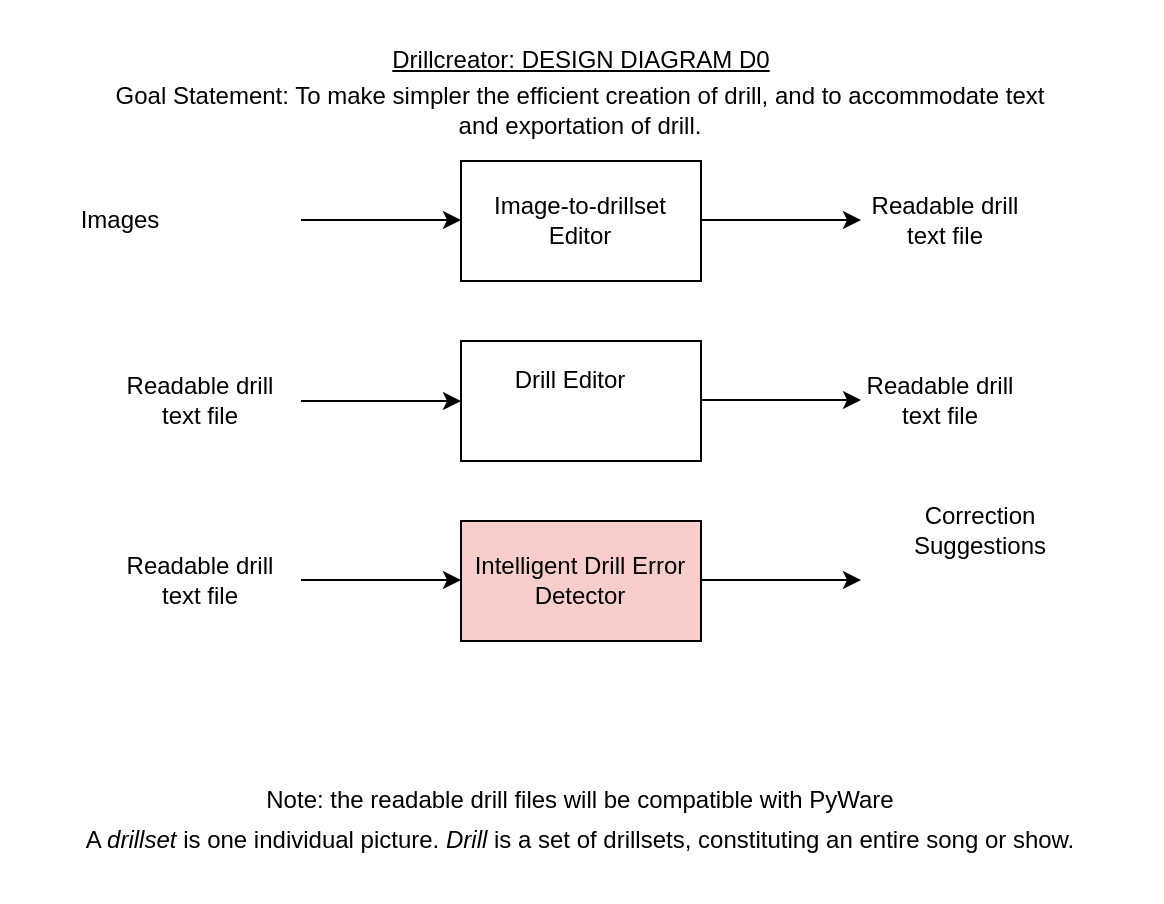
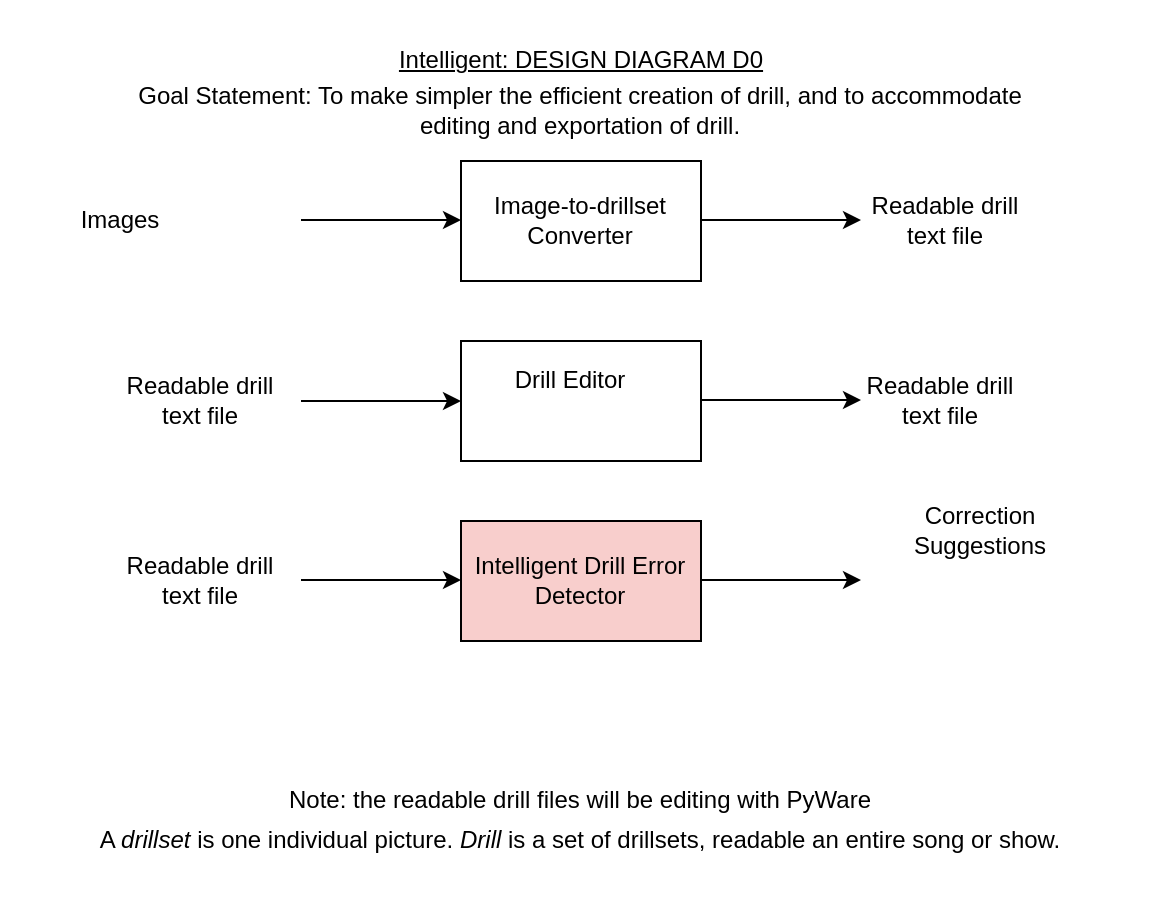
node "Drillcreator: DESIGN DIAGRAM D0": label "Drillcreator: DESIGN DIAGRAM D0" -> "Intelligent: DESIGN DIAGRAM D0"
node "Goal Statement: To make simpler the efficient creation of drill, and to accommodate text and exportation of drill.": label "Goal Statement: To make simpler the efficient creation of drill, and to accommodate text and exportation of drill." -> "Goal Statement: To make simpler the efficient creation of drill, and to accommodate editing and exportation of drill."
node "Image-to-drillset Editor": label "Image-to-drillset Editor" -> "Image-to-drillset Converter"
node "Note: the readable drill files will be compatible with PyWare": label "Note: the readable drill files will be compatible with PyWare" -> "Note: the readable drill files will be editing with PyWare"
node "A drillset is one individual picture. Drill is a set of drillsets, constituting an entire song or show.": label "A drillset is one individual picture. Drill is a set of drillsets, constituting an entire song or show." -> "A drillset is one individual picture. Drill is a set of drillsets, readable an entire song or show."
